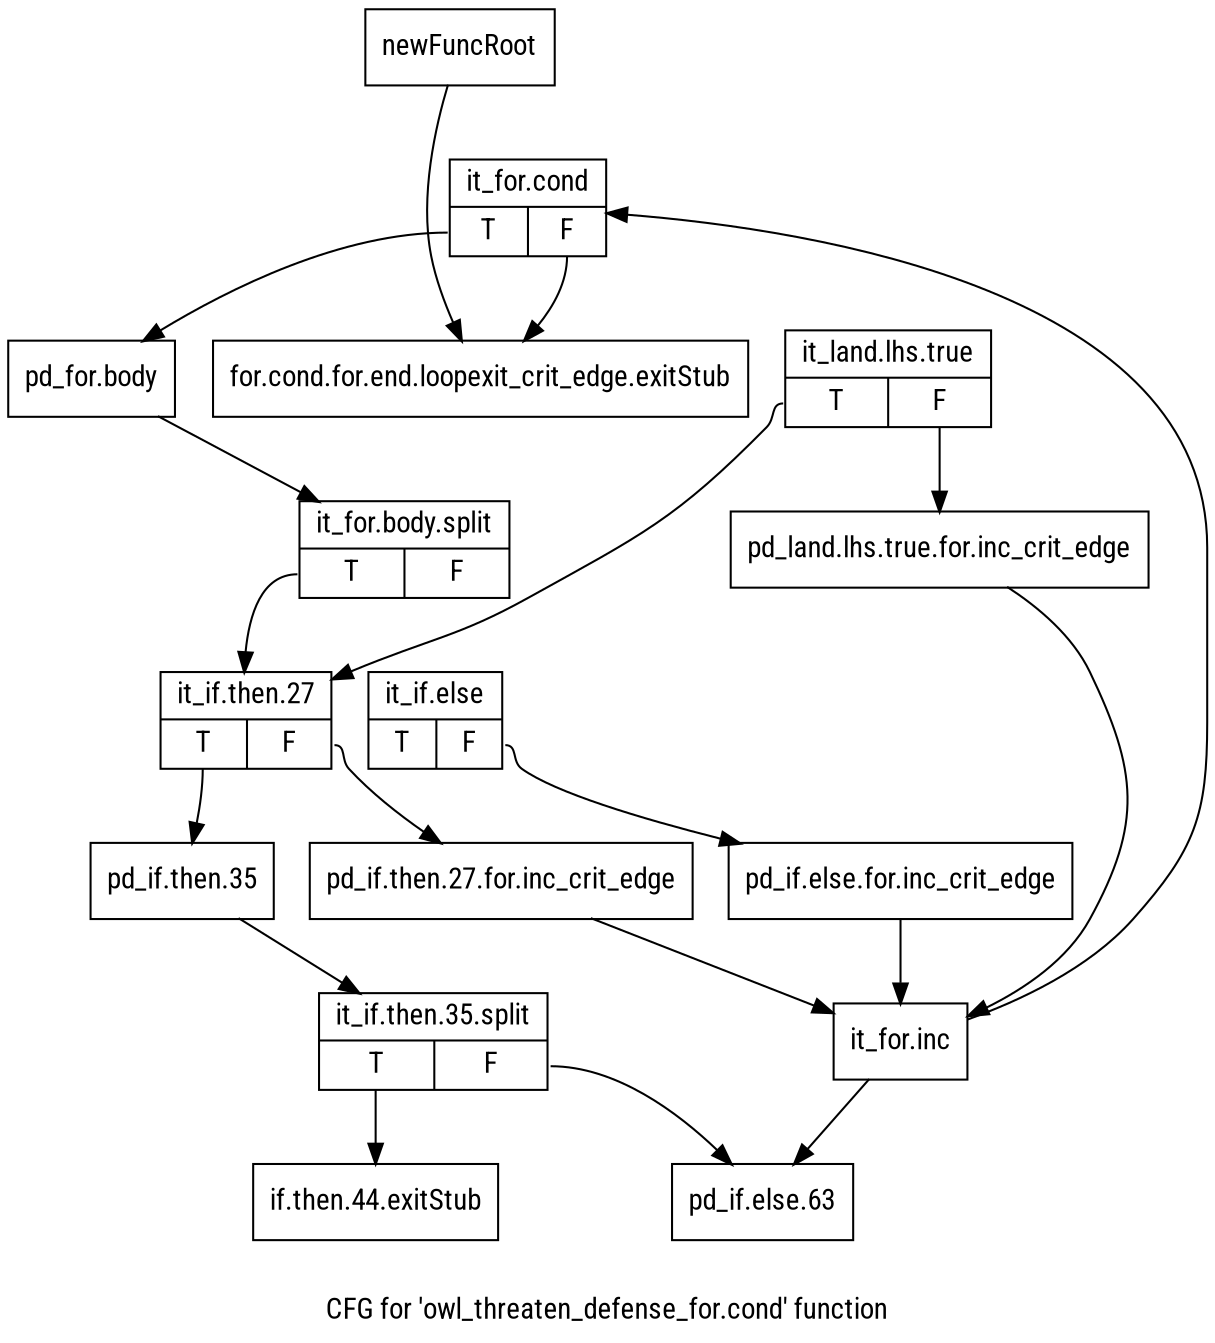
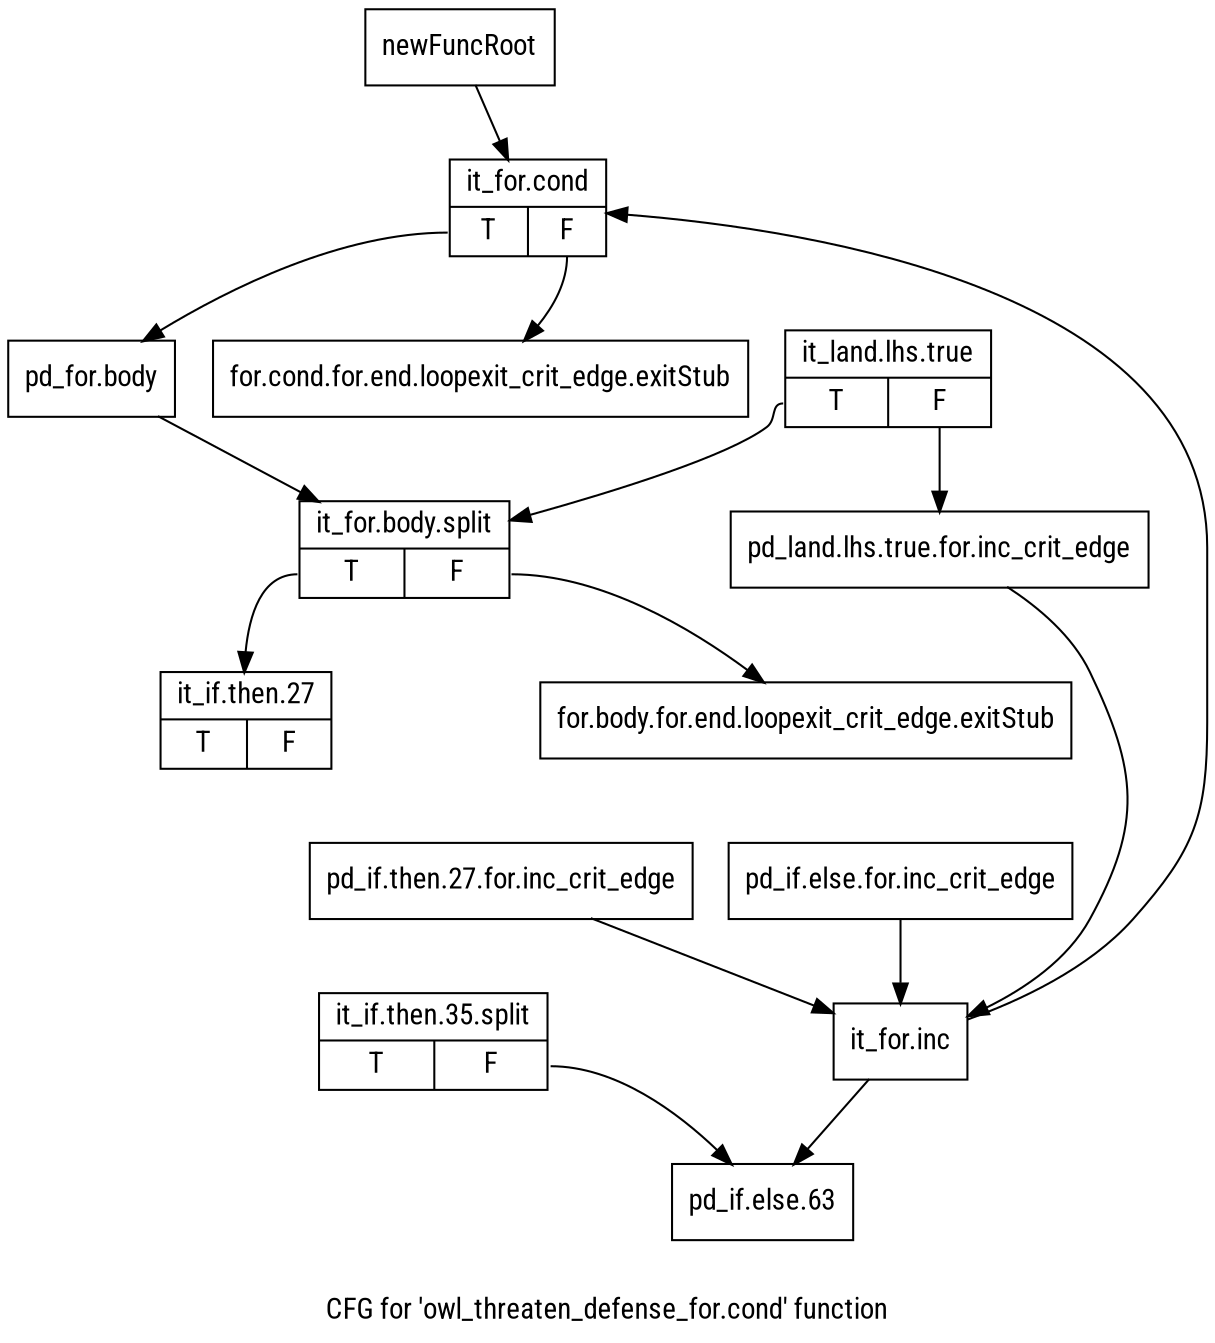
edge "newFuncRoot" -> "for.cond.for.end.loopexit_crit_edge.exitStub": now "newFuncRoot" -> "it_for.cond"
edge "it_land.lhs.true" -> "it_if.then.27": now "it_land.lhs.true" -> "it_for.body.split"
node "it_if.else": removed
node "for.body.for.end.loopexit_crit_edge.exitStub": added
edge "it_if.then.27" -> "pd_if.then.27.for.inc_crit_edge": removed
node "pd_if.then.35": removed
node "if.then.44.exitStub": removed
